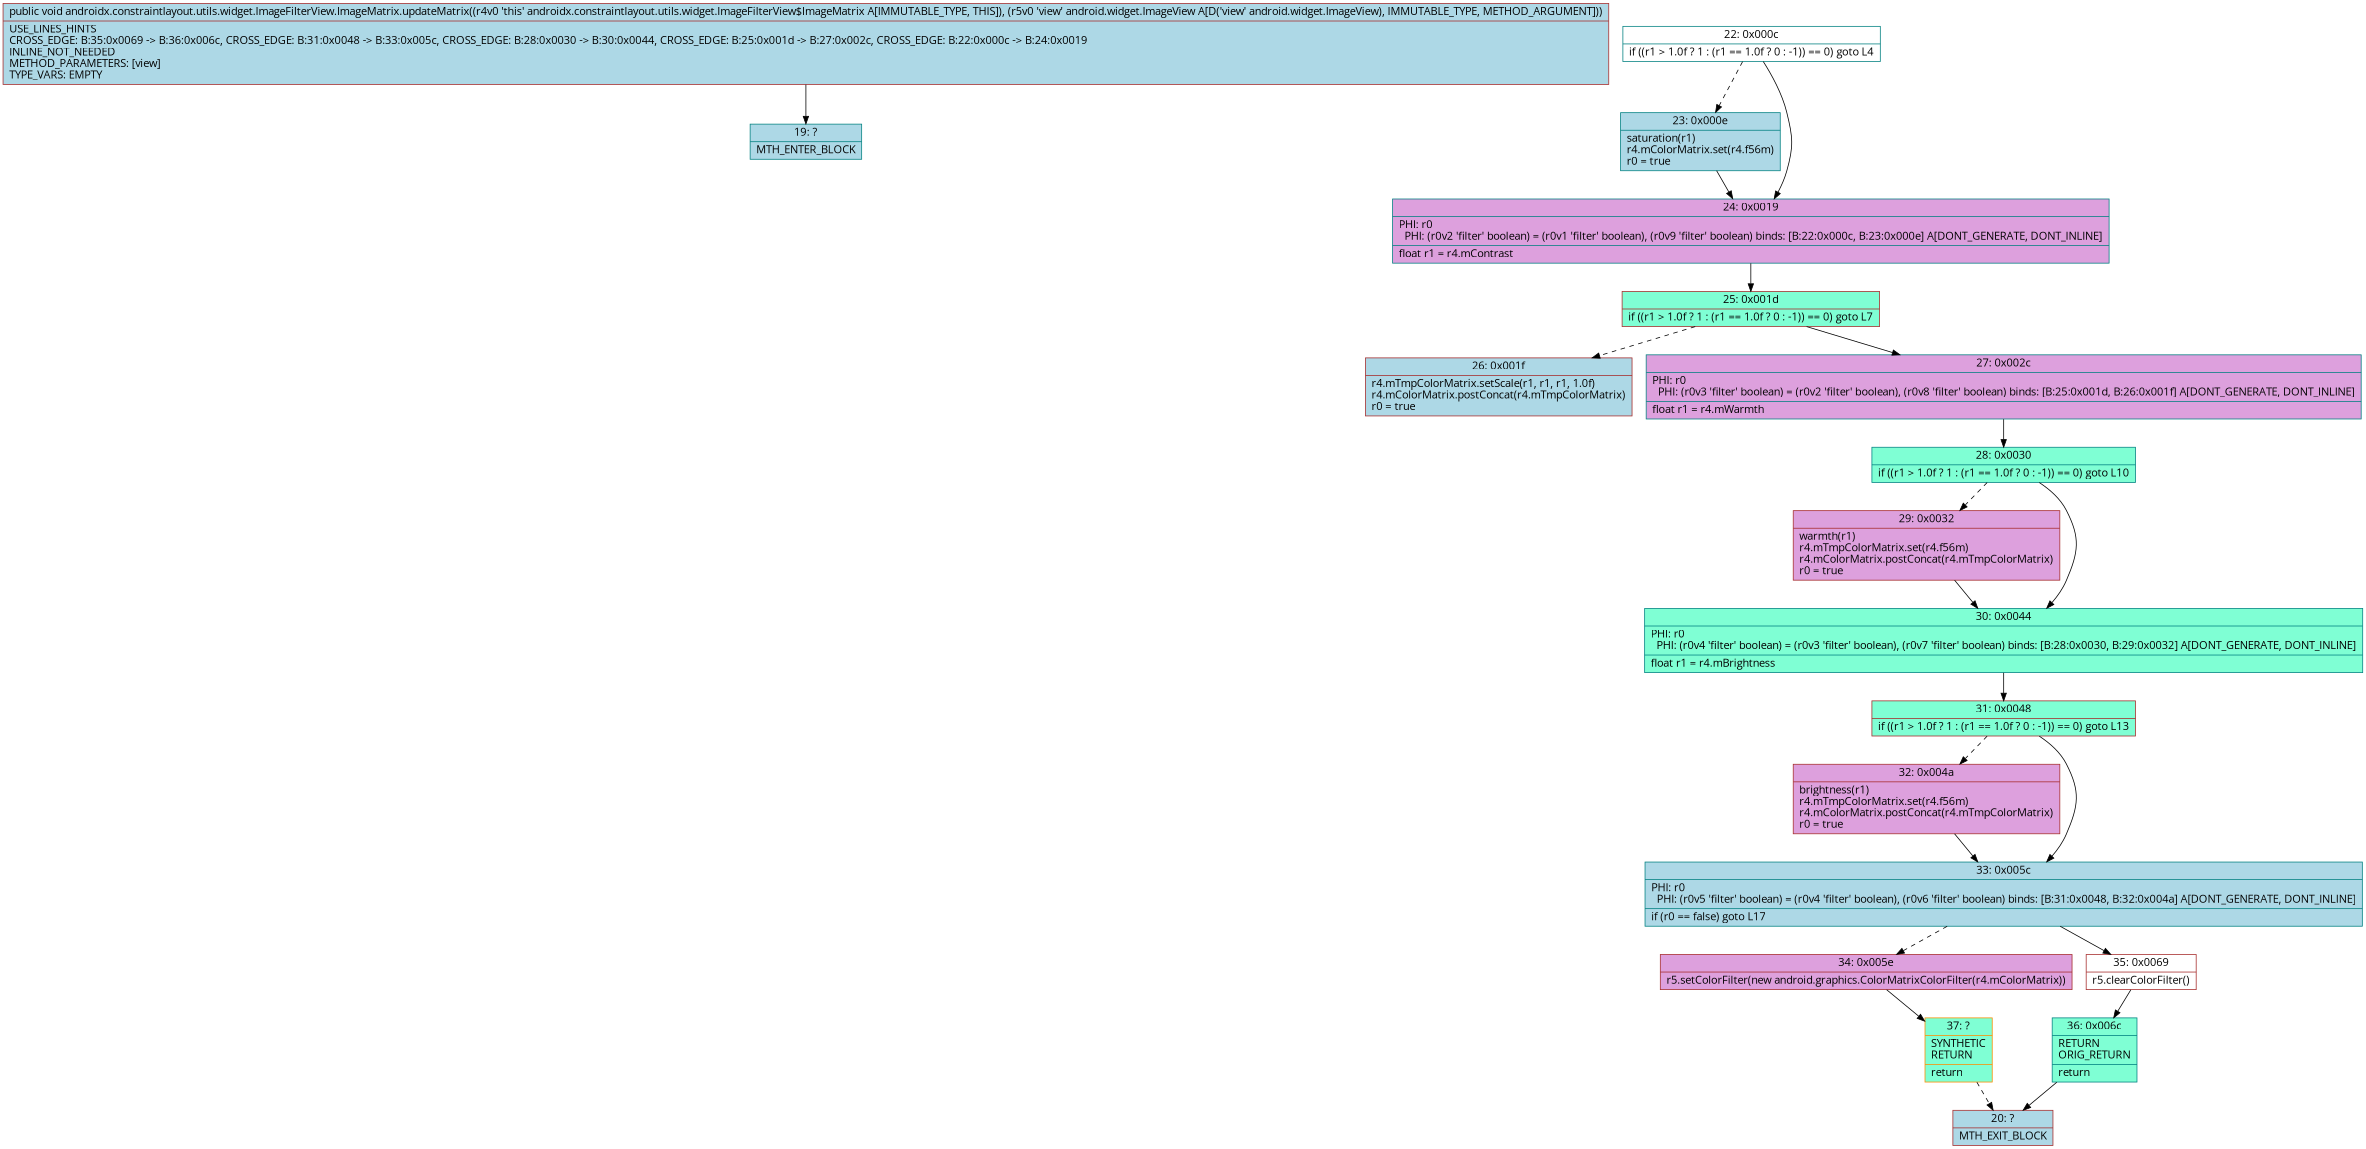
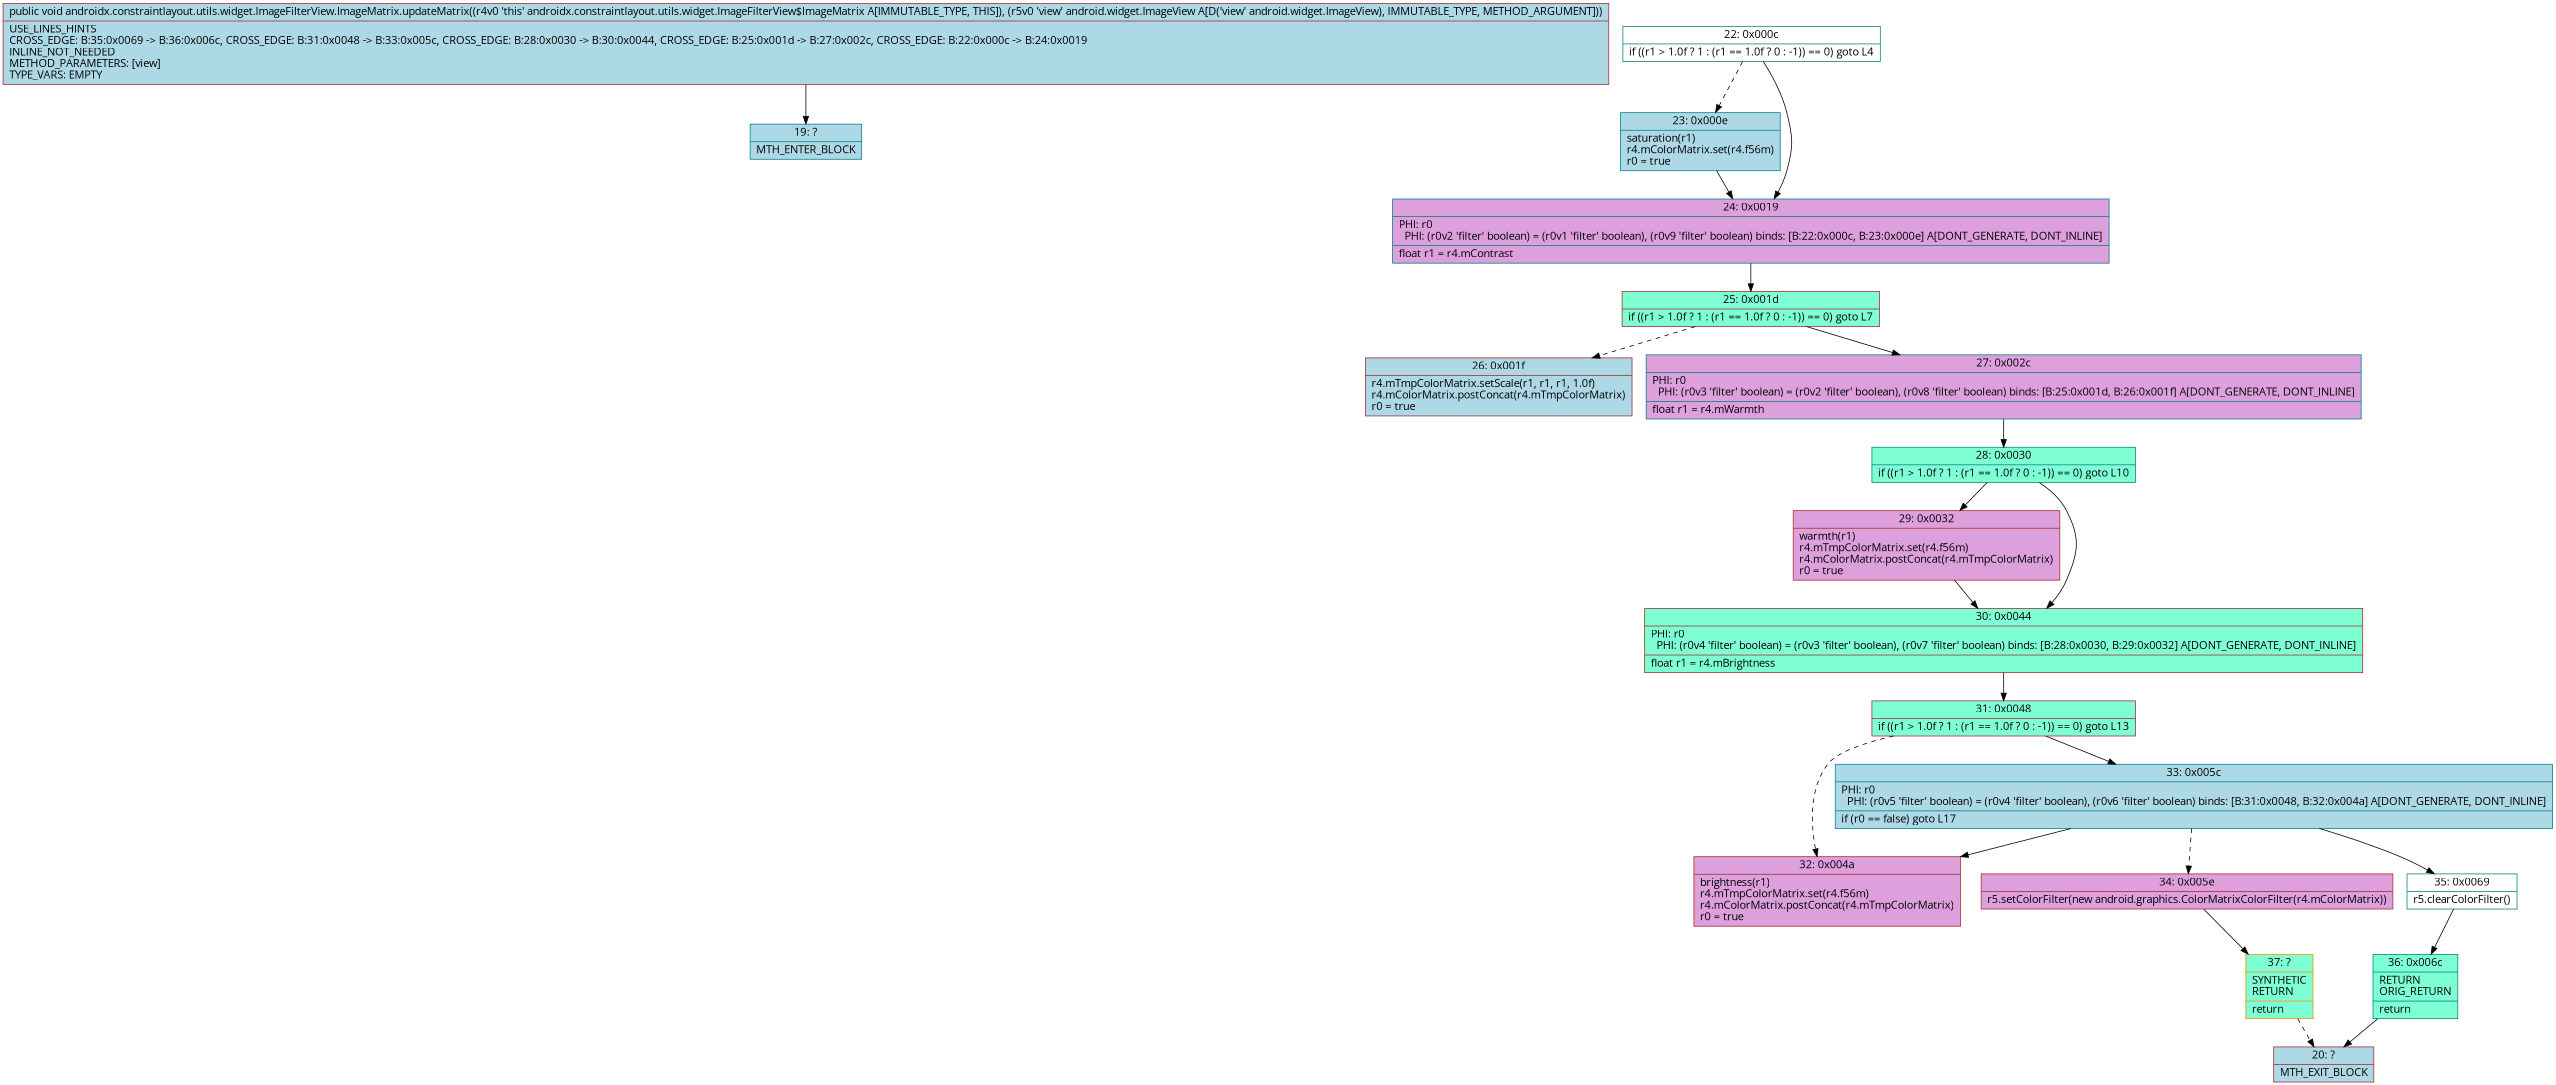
edge "28: 0x0030" -> "29: 0x0032": style dashed -> solid
node "30: 0x0044": color teal -> brown
edge "32: 0x004a" -> "33: 0x005c": reversed
node "35: 0x0069": color brown -> teal
